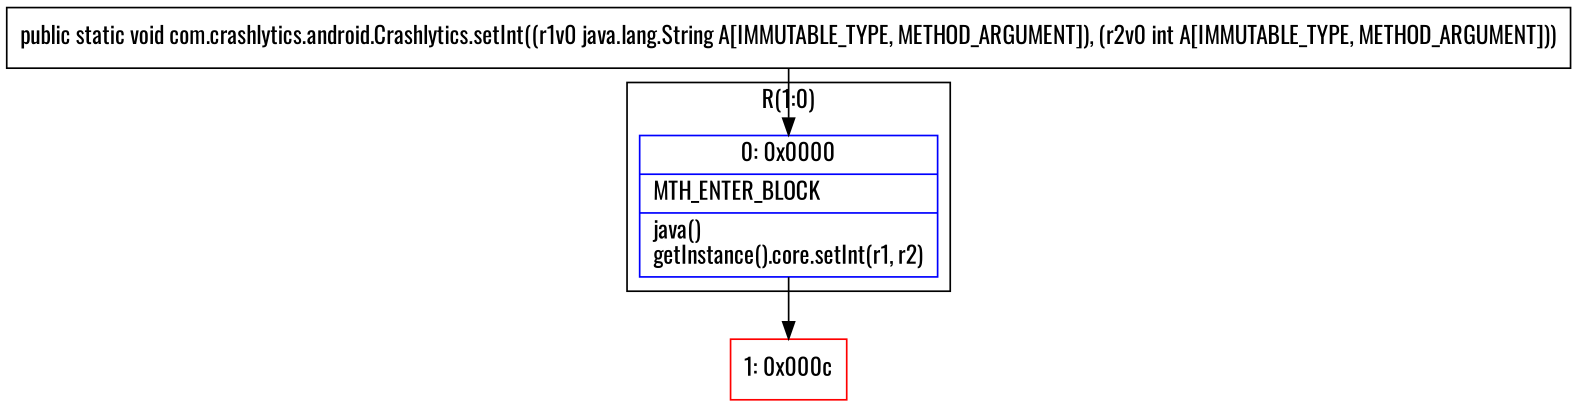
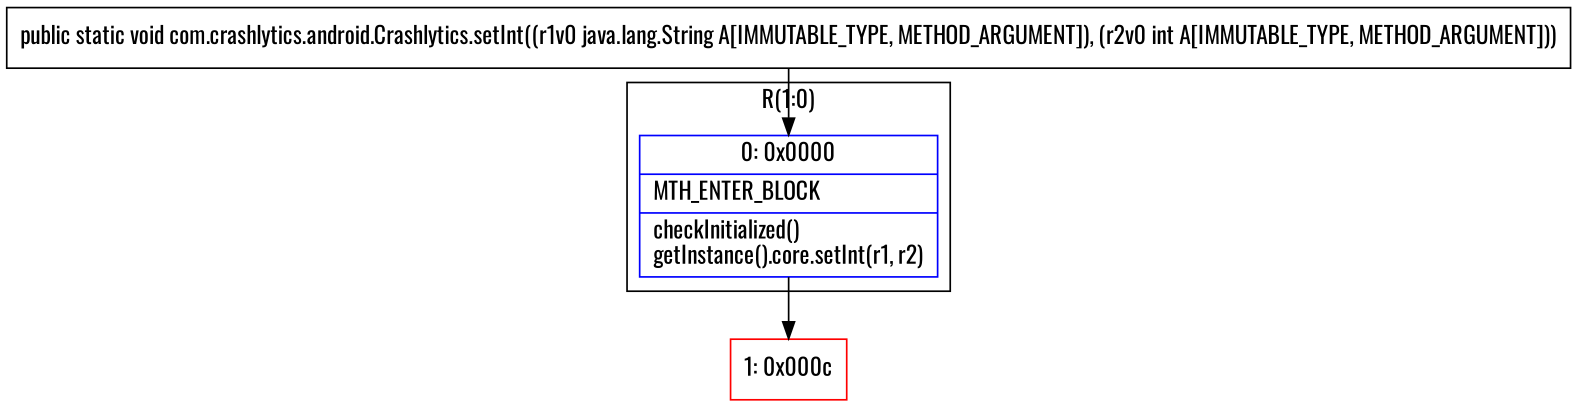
node "0: 0x0000": text "java()" -> "checkInitialized()"
